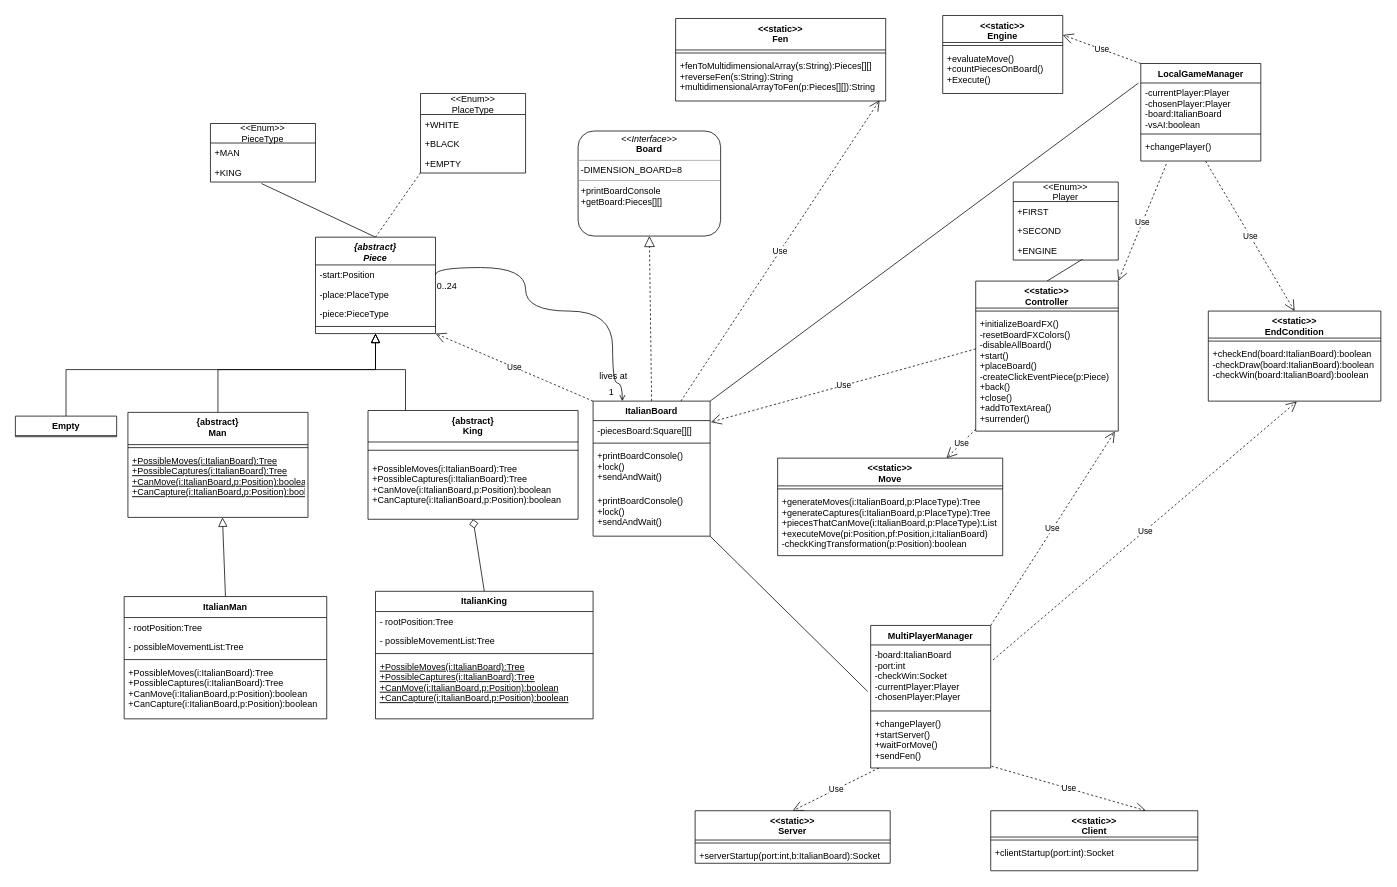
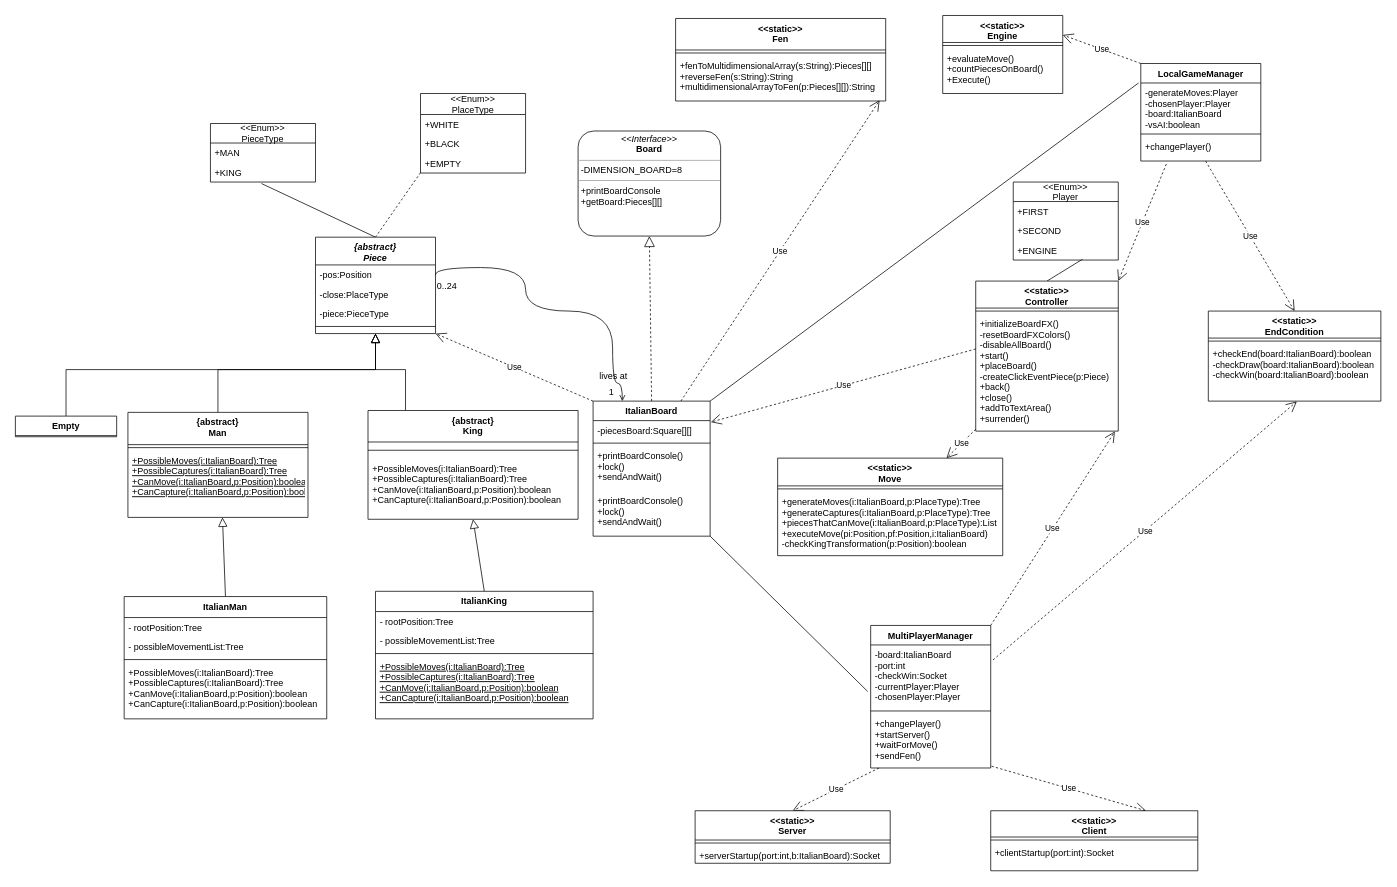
node "-currentPlayer:Player -chosenPlayer:Player -board:ItalianBoard -vsAI:boolean": label "-currentPlayer:Player -chosenPlayer:Player -board:ItalianBoard -vsAI:boolean" -> "-generateMoves:Player -chosenPlayer:Player -board:ItalianBoard -vsAI:boolean"
node "-start:Position": label "-start:Position" -> "-pos:Position"
node "-place:PlaceType": label "-place:PlaceType" -> "-close:PlaceType"
edge "ItalianKing" -> "{abstract} King": arrowhead diamond -> block
